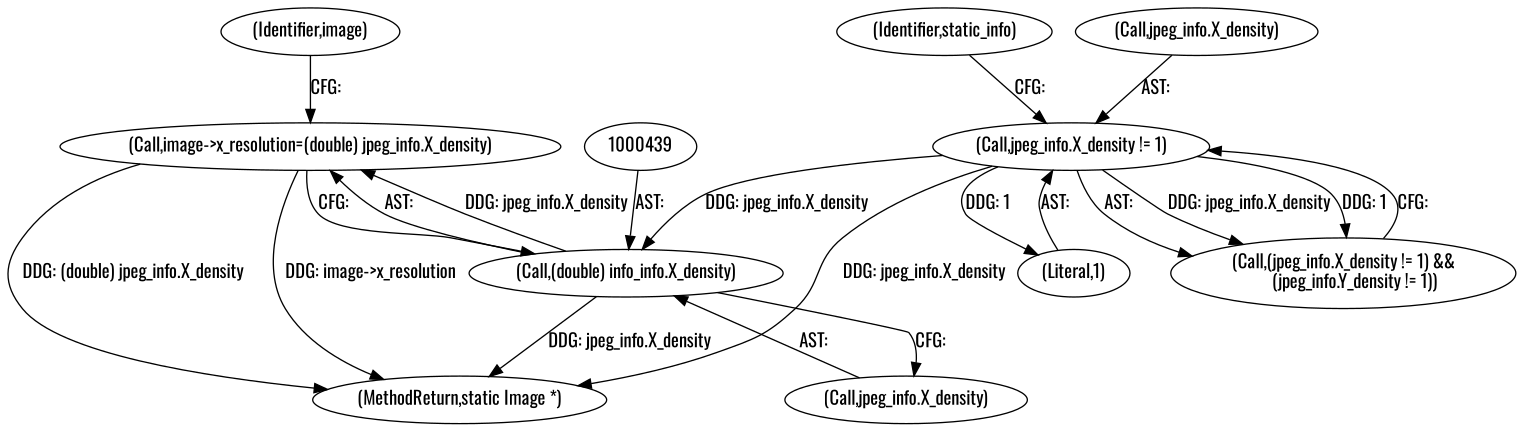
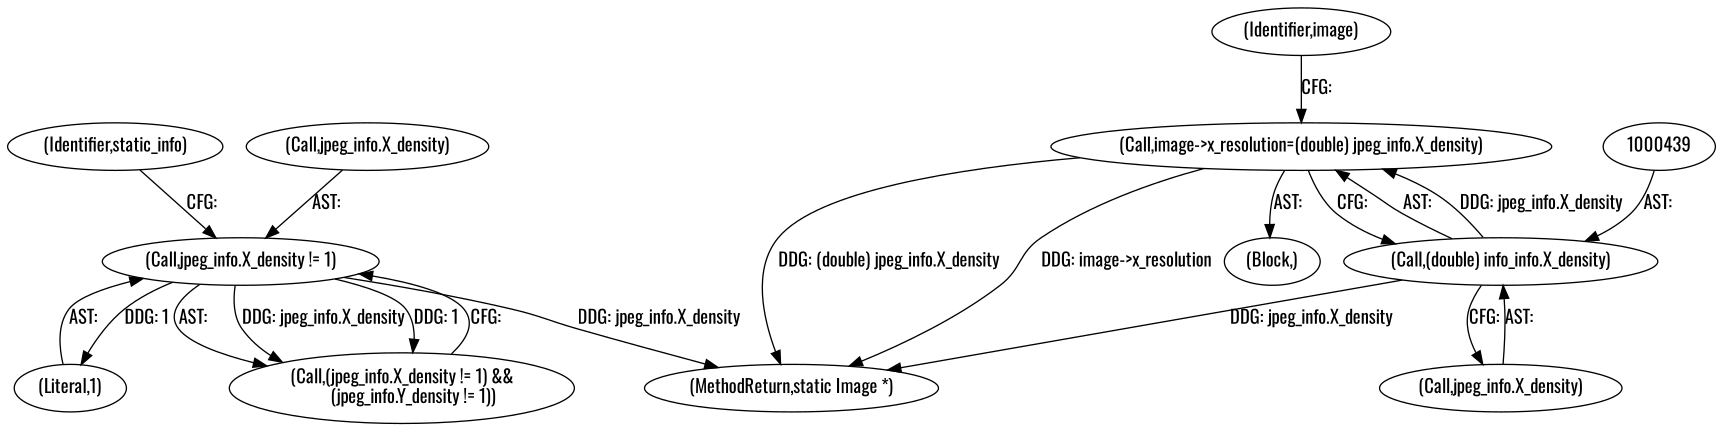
edge "(Call,jpeg_info.X_density != 1)" -> "(Call,(double) info_info.X_density)": removed, label "DDG: jpeg_info.X_density"
node "(Block,)": added
